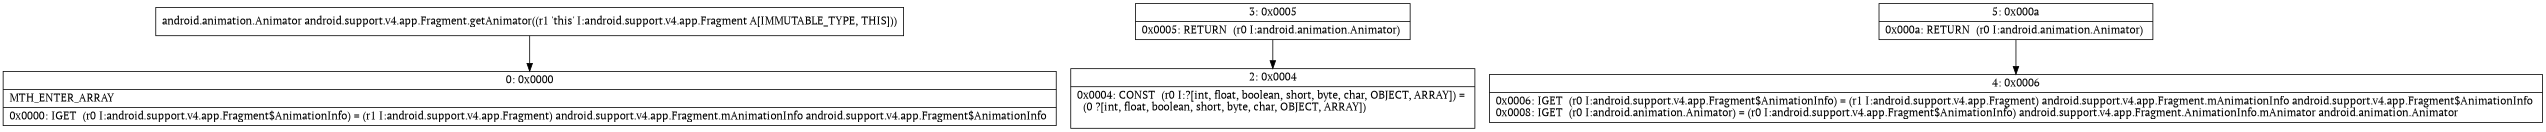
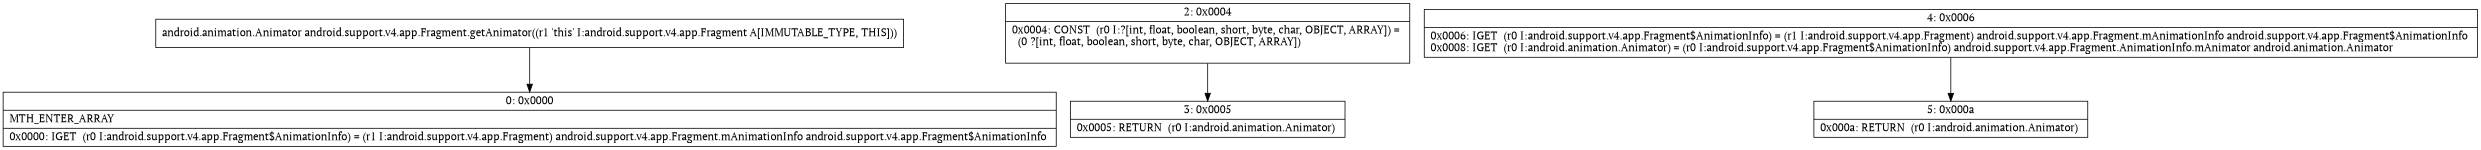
edge "3: 0x0005" -> "2: 0x0004": reversed
edge "5: 0x000a" -> "4: 0x0006": reversed
